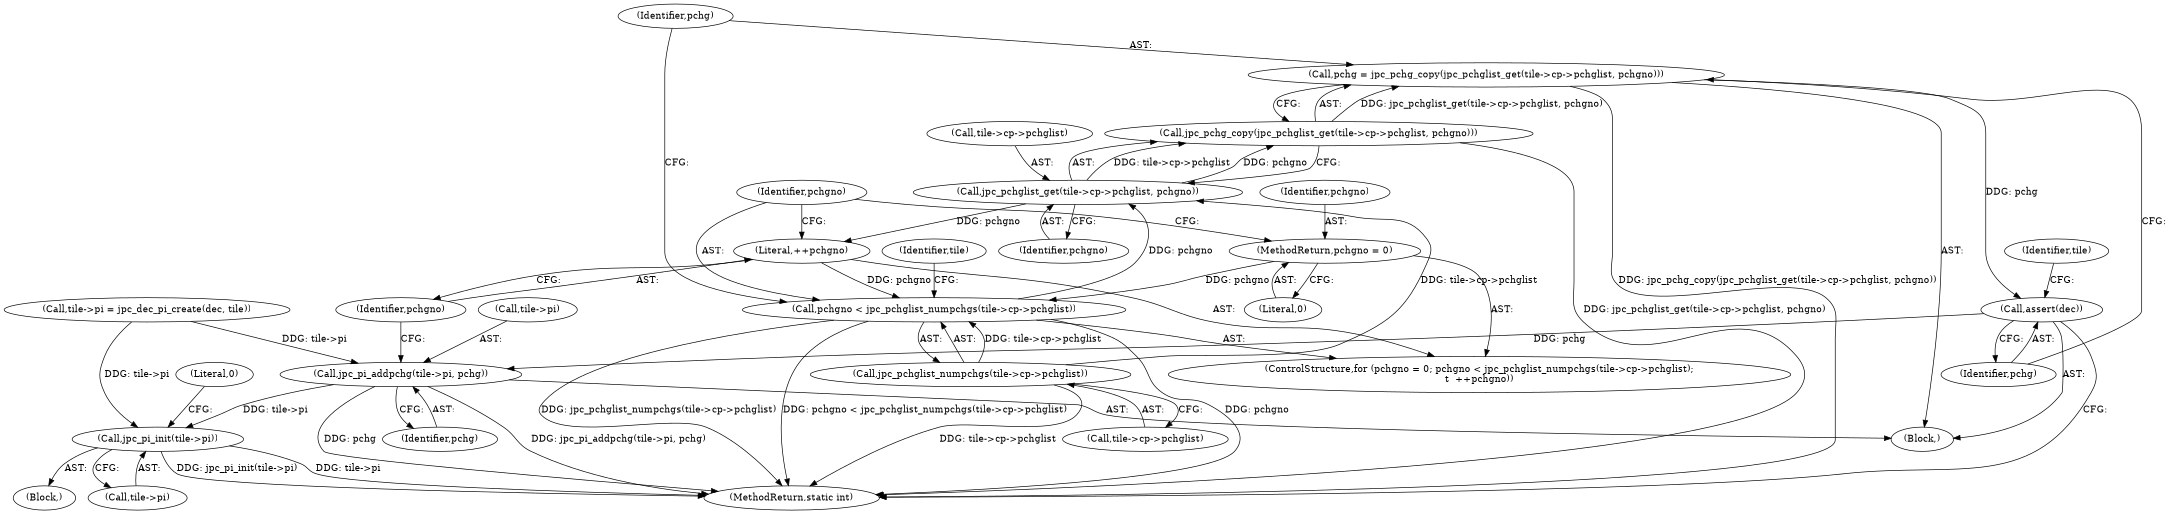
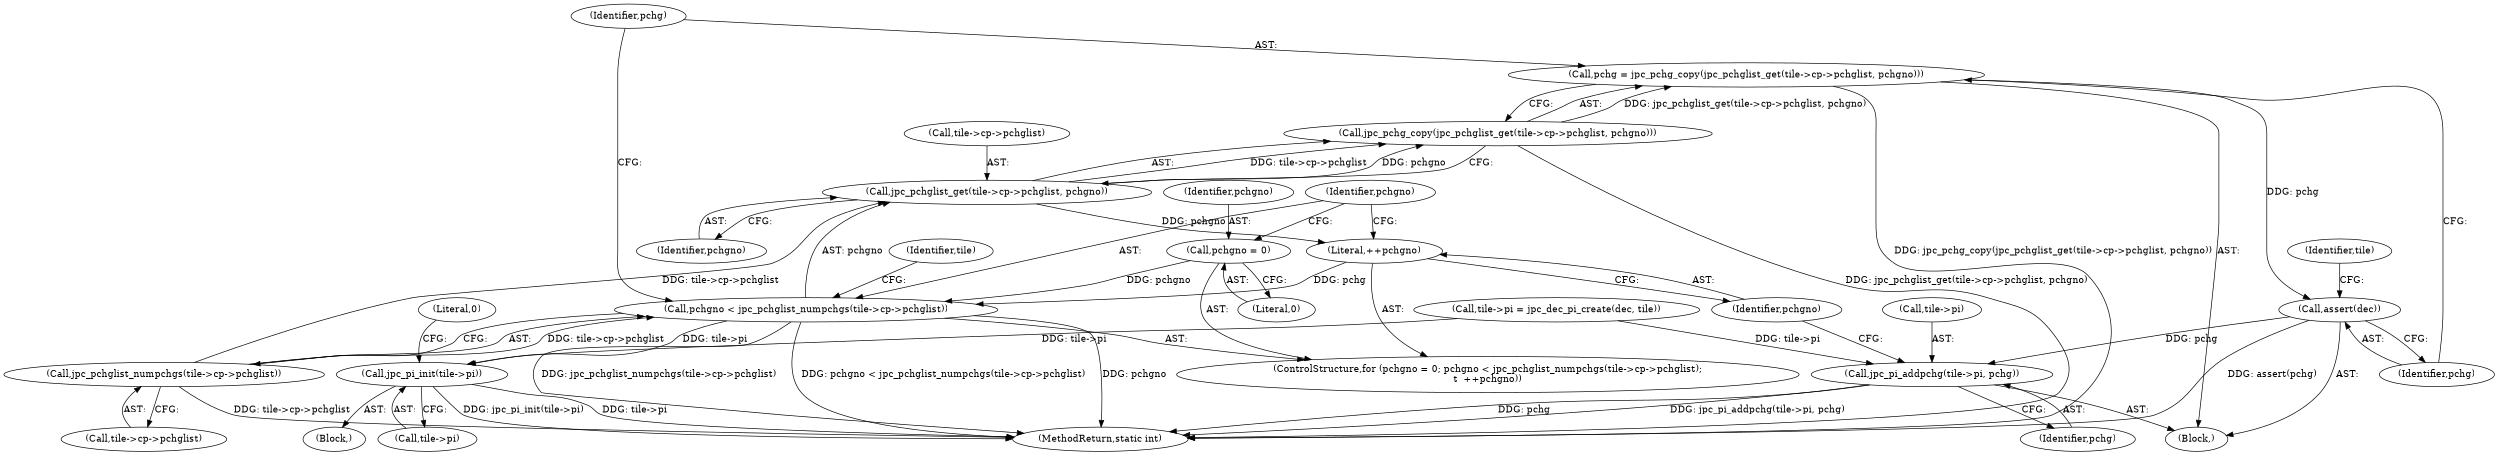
edge "(Call,pchgno < jpc_pchglist_numpchgs(tile->cp->pchglist))" -> "(Call,jpc_pchglist_get(tile->cp->pchglist, pchgno))": label "DDG: pchgno" -> "AST: pchgno"
node "(MethodReturn,pchgno = 0)": label "(MethodReturn,pchgno = 0)" -> "(Call,pchgno = 0)"
edge "(Literal,++pchgno)" -> "(Call,pchgno < jpc_pchglist_numpchgs(tile->cp->pchglist))": label "DDG: pchgno" -> "DDG: pchg"
edge "(Call,pchgno < jpc_pchglist_numpchgs(tile->cp->pchglist))" -> "(Call,jpc_pchglist_numpchgs(tile->cp->pchglist))": label "AST: " -> "CFG: "
edge "(Call,jpc_pi_addpchg(tile->pi, pchg))" -> "(Call,jpc_pi_init(tile->pi))": now "(Call,pchgno < jpc_pchglist_numpchgs(tile->cp->pchglist))" -> "(Call,jpc_pi_init(tile->pi))"
edge "(Call,assert(dec))" -> "(MethodReturn,static int)": label "CFG: " -> "DDG: assert(pchg)"
